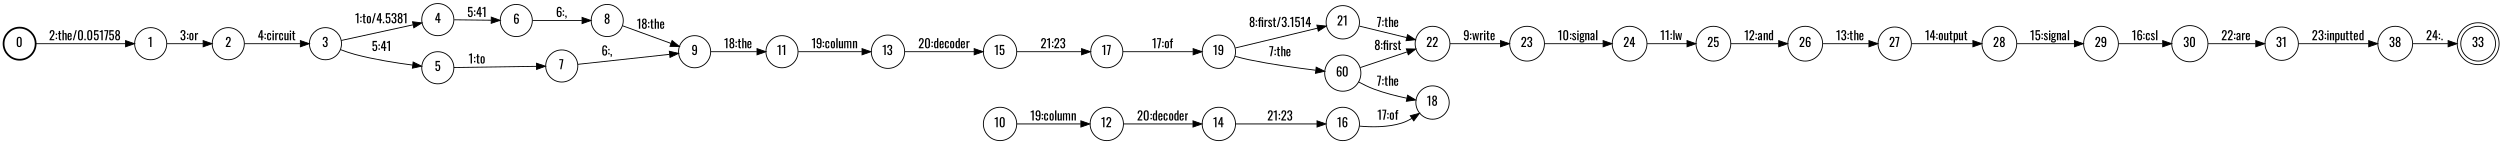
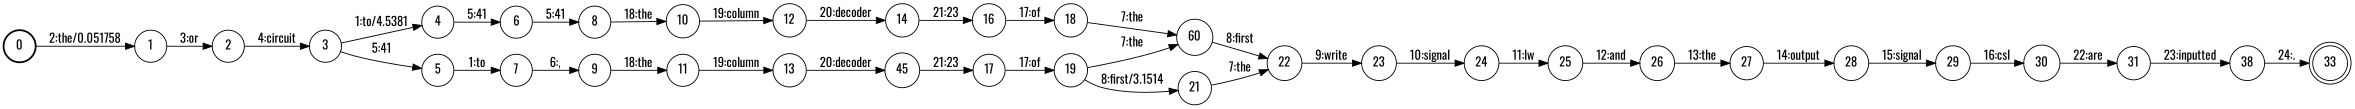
edge "6" -> "8": label "6:," -> "5:41"
edge "8" -> "9": now "8" -> "10"
node "15": label "15" -> "45"
edge "60" -> "18": reversed
